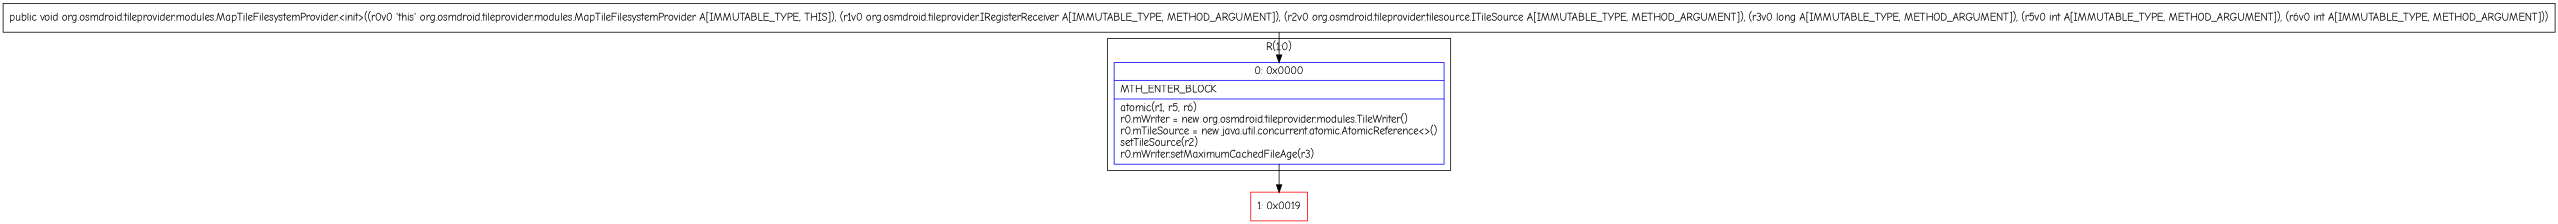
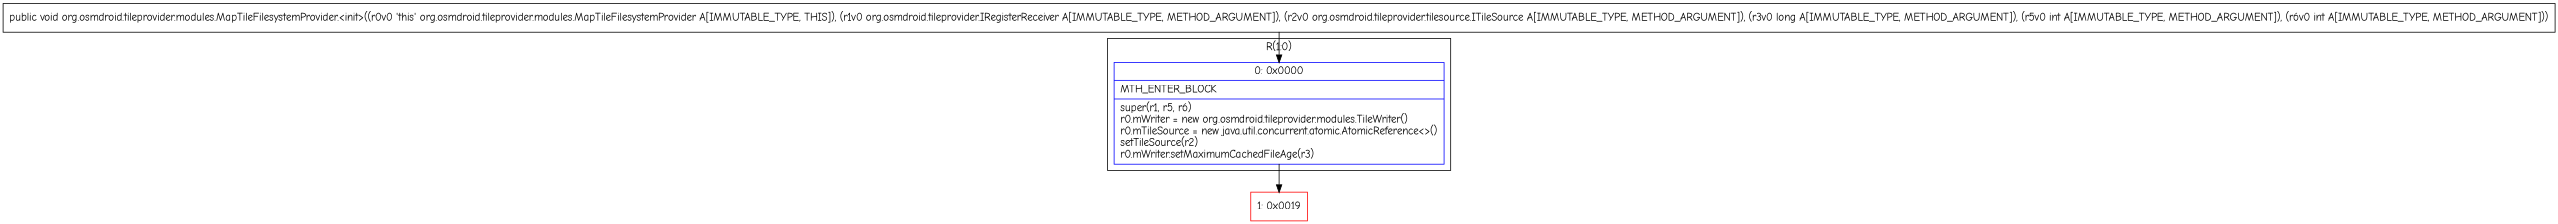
node "0: 0x0000": text "atomic(r1, r5, r6)" -> "super(r1, r5, r6)"
